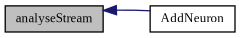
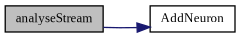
edge "AddNeuron" -> "analyseStream": reversed
